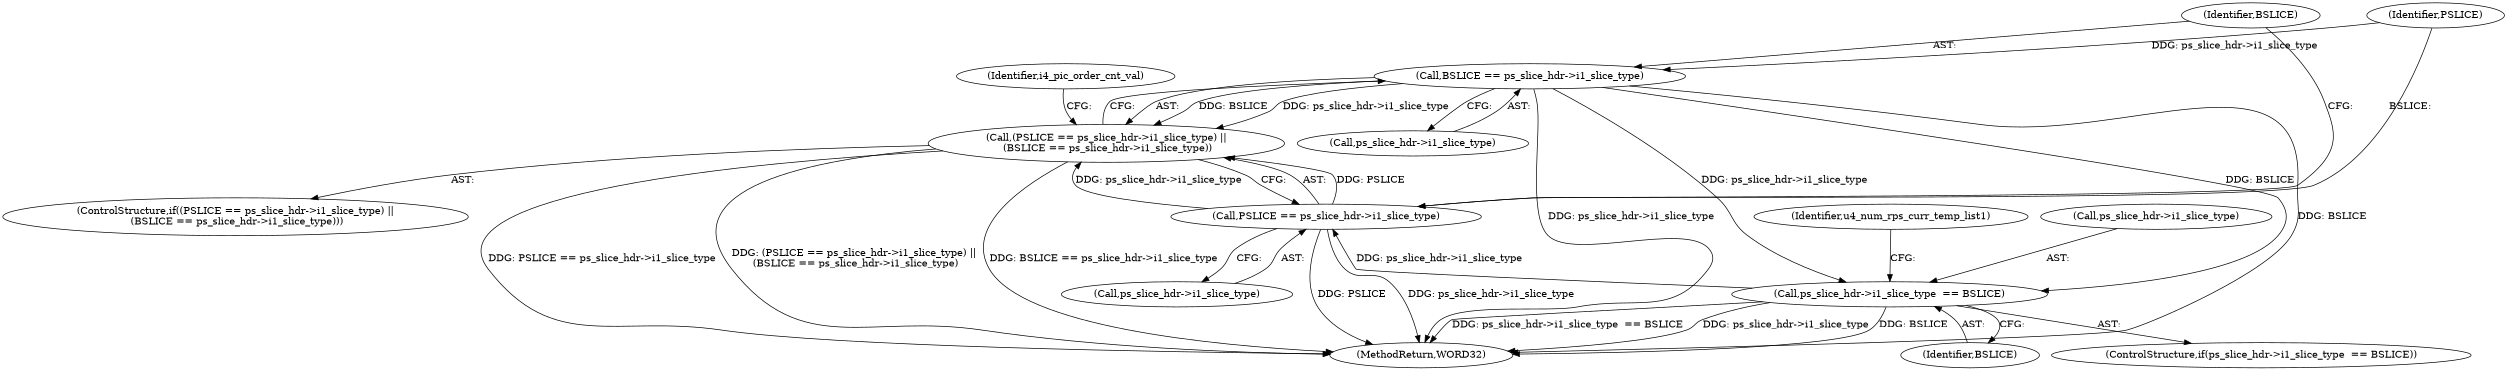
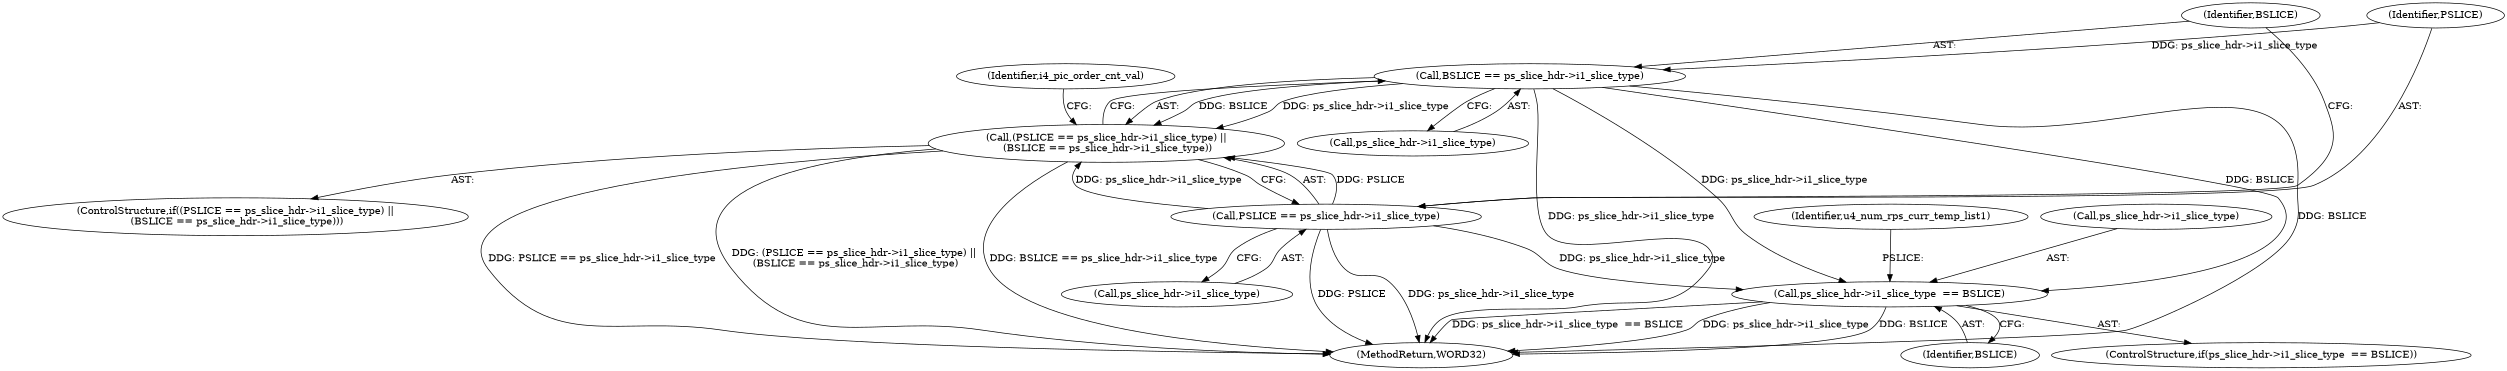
edge "(Identifier,PSLICE)" -> "(Call,PSLICE == ps_slice_hdr->i1_slice_type)": label "BSLICE: " -> "AST: "
edge "(Identifier,u4_num_rps_curr_temp_list1)" -> "(Call,ps_slice_hdr->i1_slice_type  == BSLICE)": label "CFG: " -> "PSLICE: "
edge "(Call,ps_slice_hdr->i1_slice_type  == BSLICE)" -> "(Call,PSLICE == ps_slice_hdr->i1_slice_type)": reversed
